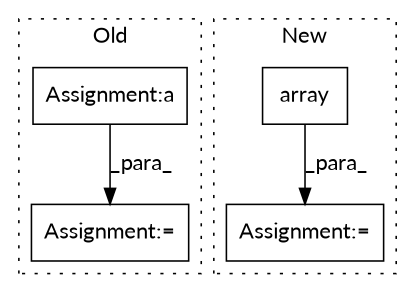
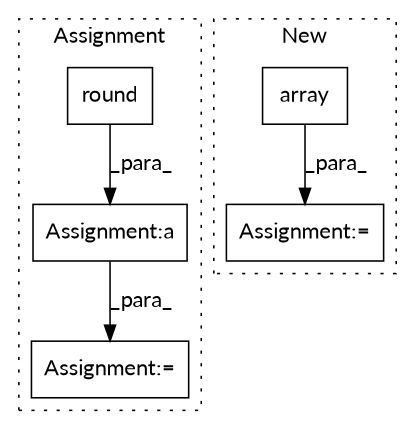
cluster "Old": label "Old" -> "Assignment"
node "round": added
